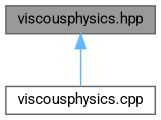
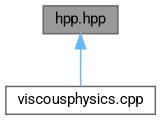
node "viscousphysics.hpp": label "viscousphysics.hpp" -> "hpp.hpp"
